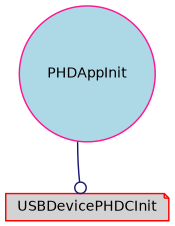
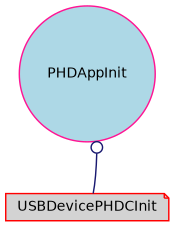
edge "PHDAppInit" -> "USBDevicePHDCInit": reversed
